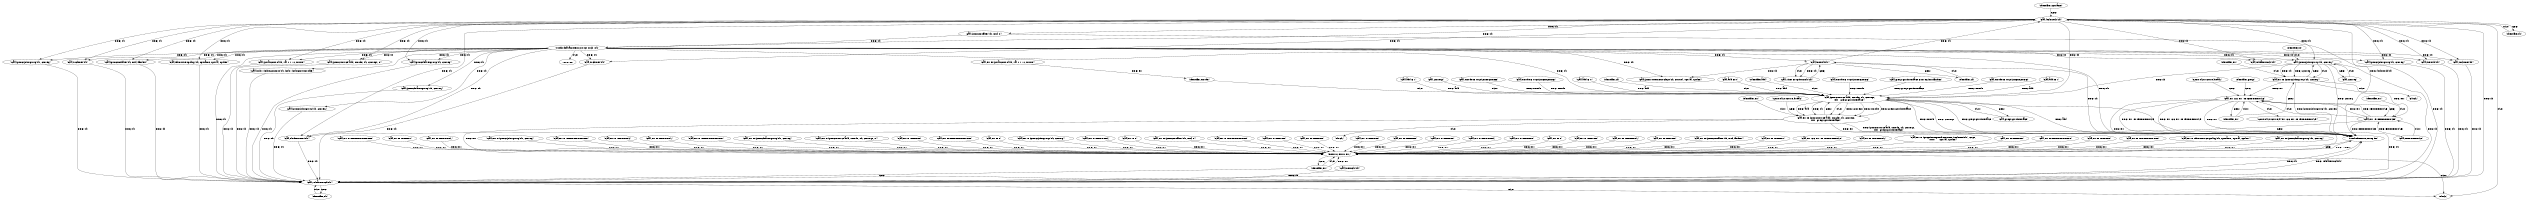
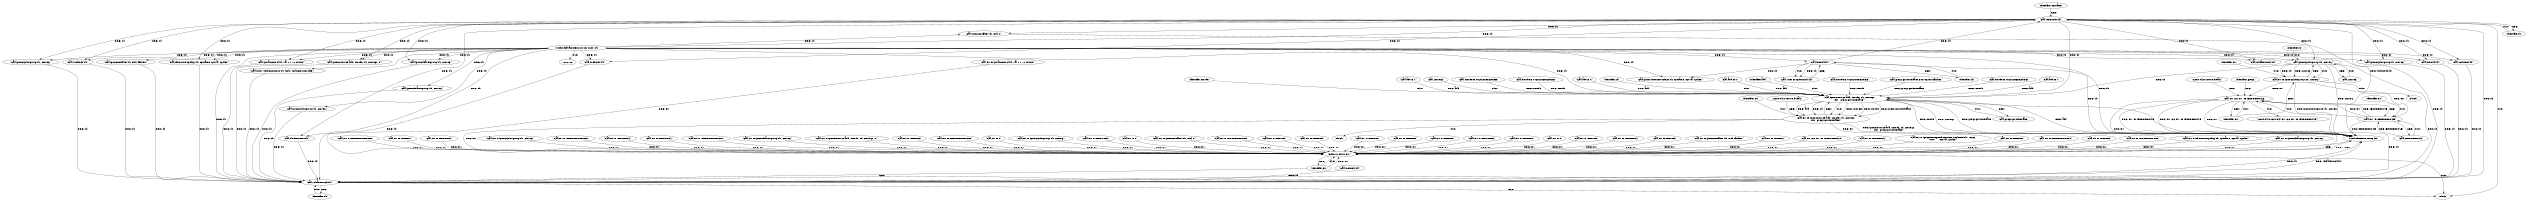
edge "(Call,lock_sock(sk))" -> "(Call,ip_mc_msfilter(sk, msf, ifindex))": removed, label "DDG: sk"
edge "(Call,ip_mc_msfilter(sk, msf, 0))" -> "(MethodParameterIn,struct sock *sk)": reversed
edge "(Call,err = ip_ra_control(sk, val ? 1 : 0, NULL))" -> "(Identifier,omode)": now "(Call,err = ip_ra_control(sk, val ? 1 : 0, NULL))" -> "(Return,return err;)"
node "(Call,ip_mroute_setsockopt(sk, control, optval, optlen))": label "(Call,ip_mroute_setsockopt(sk, control, optval, optlen))" -> "(Call,ip_mroute_setsockopt(sk, optname, optval, optlen))"
edge "(Call,err != -EADDRINUSE)" -> "(Call,sk_dst_reset(sk))": now "(Call,err != -EADDRINUSE)" -> "(Call,-EADDRINUSE)"
node "(Call,err = xfrm_source_policy(sk, optname, optval, optlen))": label "(Call,err = xfrm_source_policy(sk, optname, optval, optlen))" -> "(Call,err = xfrm_user_policy(sk, optname, optval, optlen))"
